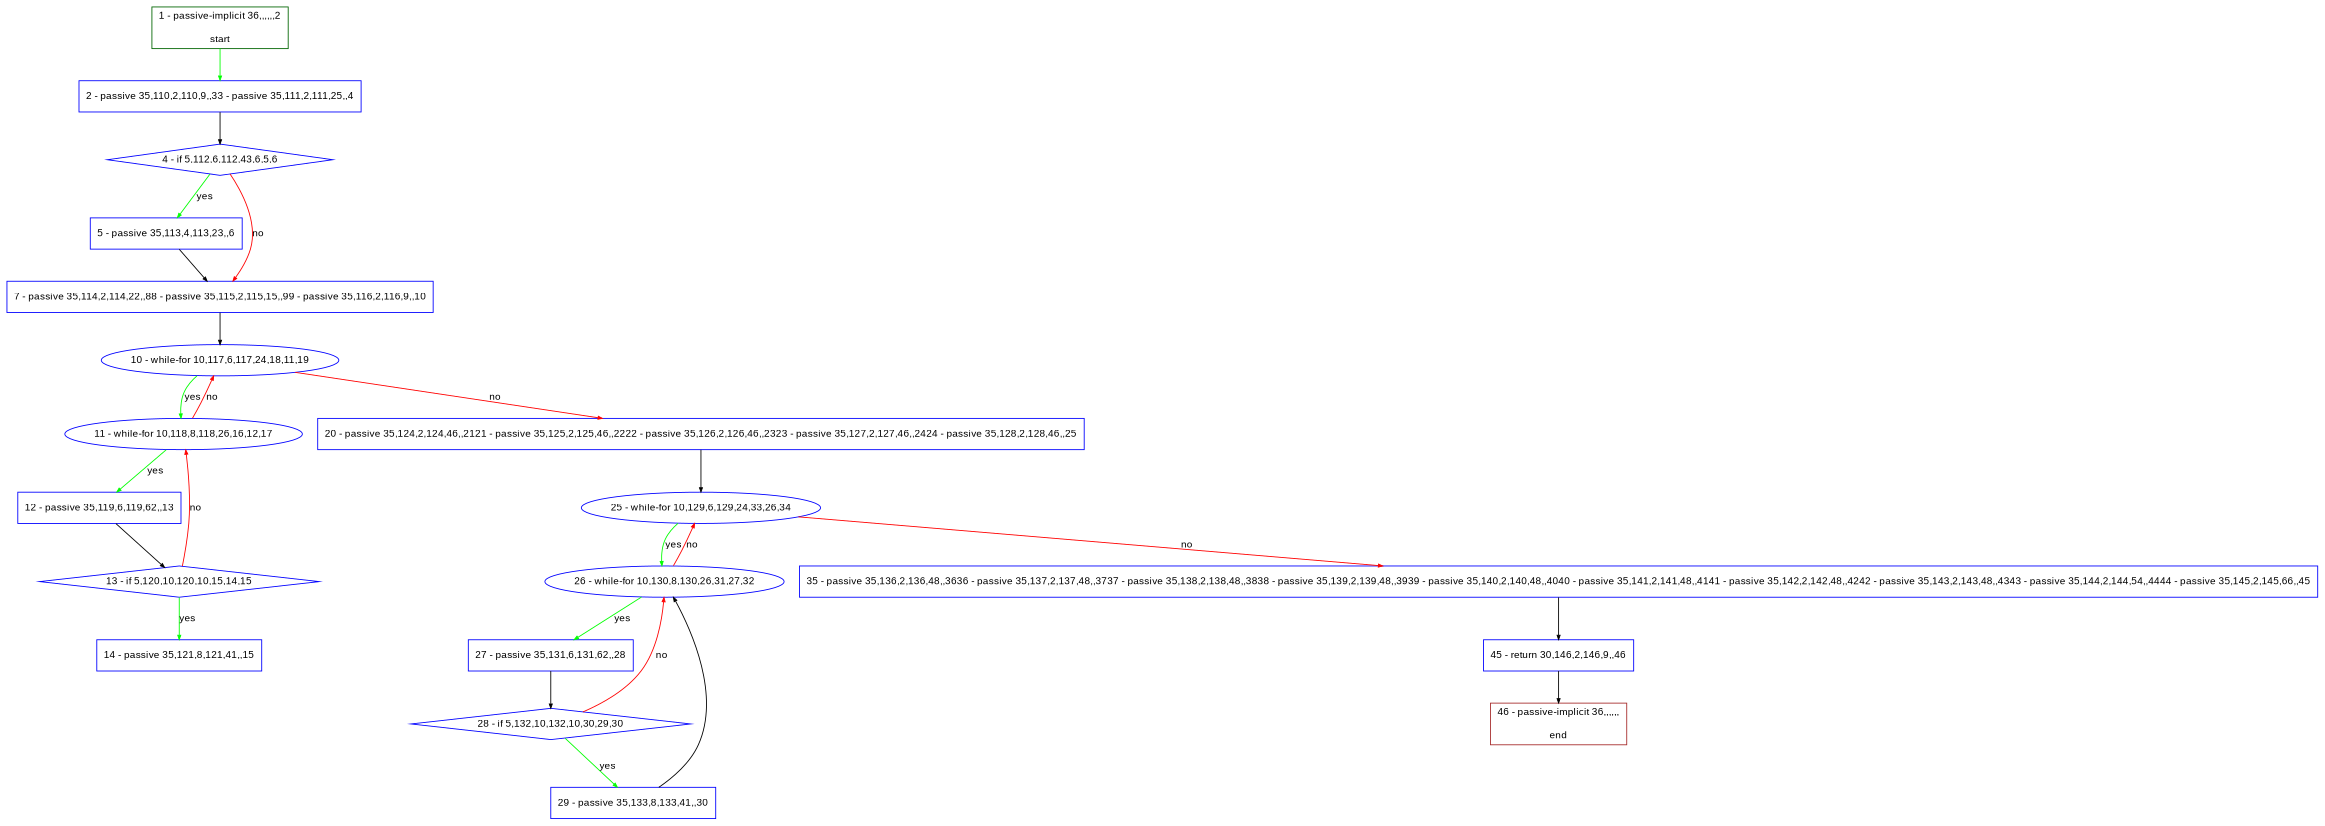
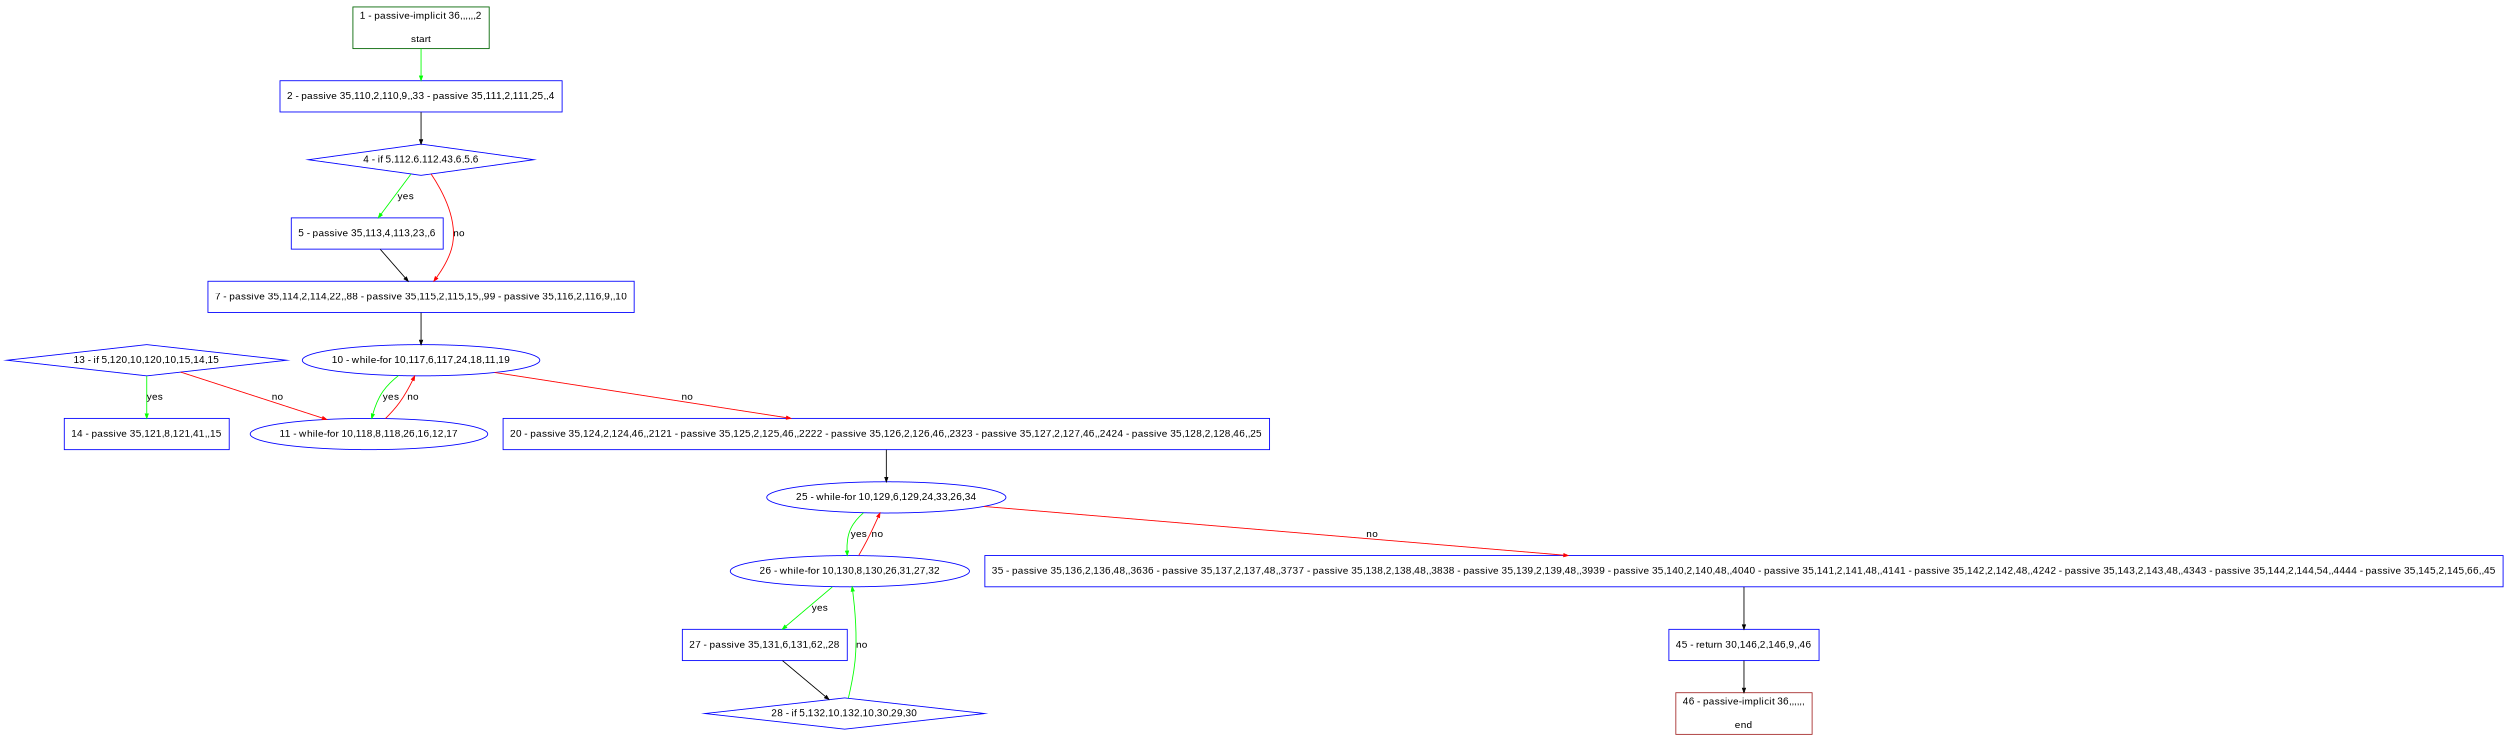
node "12 - passive 35,119,6,119,62,,13": removed
edge "28 - if 5,132,10,132,10,30,29,30" -> "26 - while-for 10,130,8,130,26,31,27,32": color #ff0000 -> #00ff00
node "29 - passive 35,133,8,133,41,,30": removed
